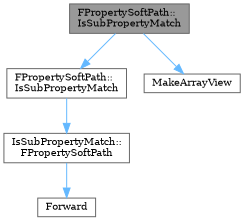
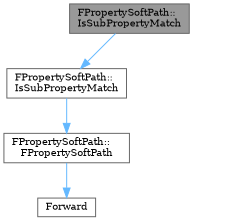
node "MakeArrayView": removed
node "IsSubPropertyMatch:: FPropertySoftPath": label "IsSubPropertyMatch:: FPropertySoftPath" -> "FPropertySoftPath:: FPropertySoftPath"
